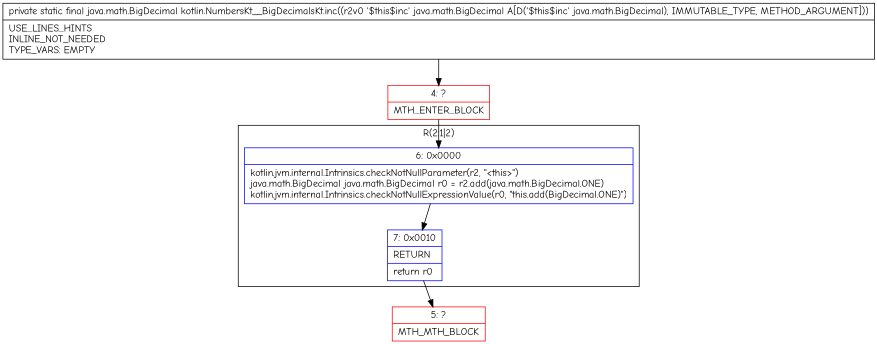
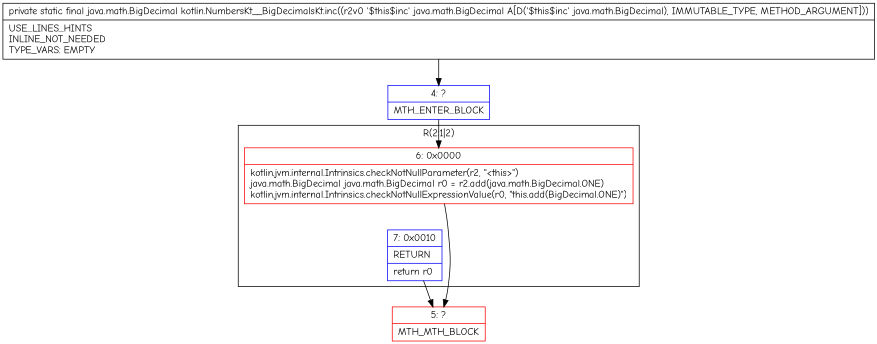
node "4: ?": color red -> blue
node "6: 0x0000": color blue -> red
edge "6: 0x0000" -> "7: 0x0010": now "6: 0x0000" -> "5: ?"
